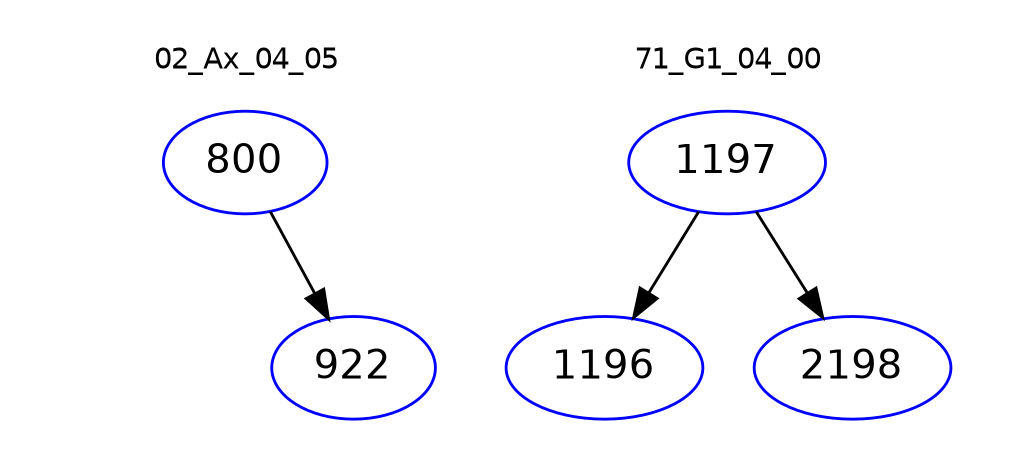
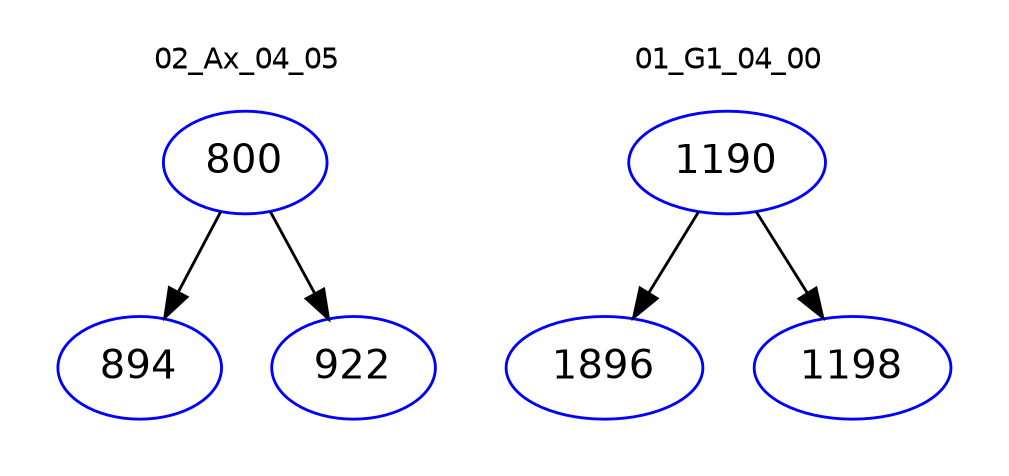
cluster "71_G1_04_00": label "71_G1_04_00" -> "01_G1_04_00"
node "1197": label "1197" -> "1190"
node "894": added
node "1196": label "1196" -> "1896"
node "2198": label "2198" -> "1198"
